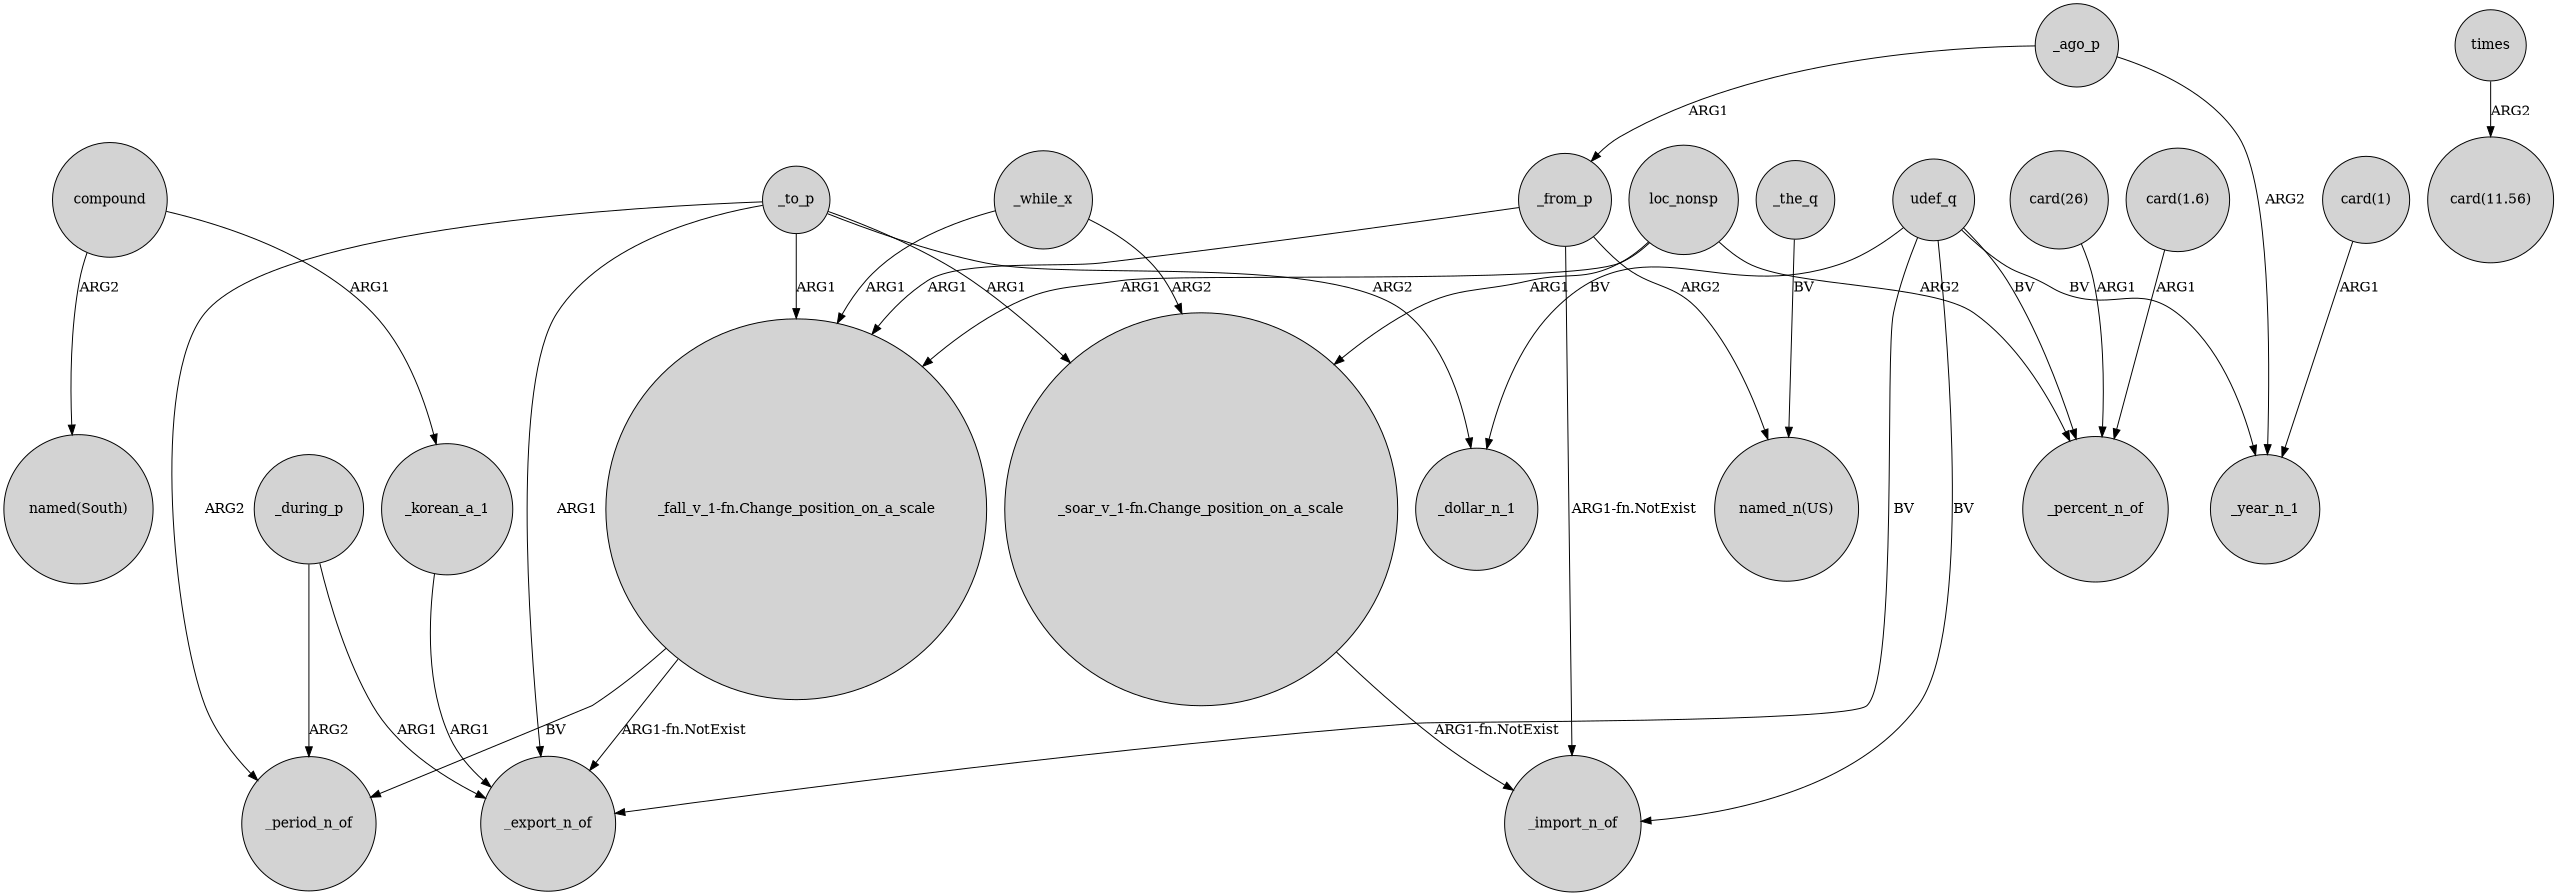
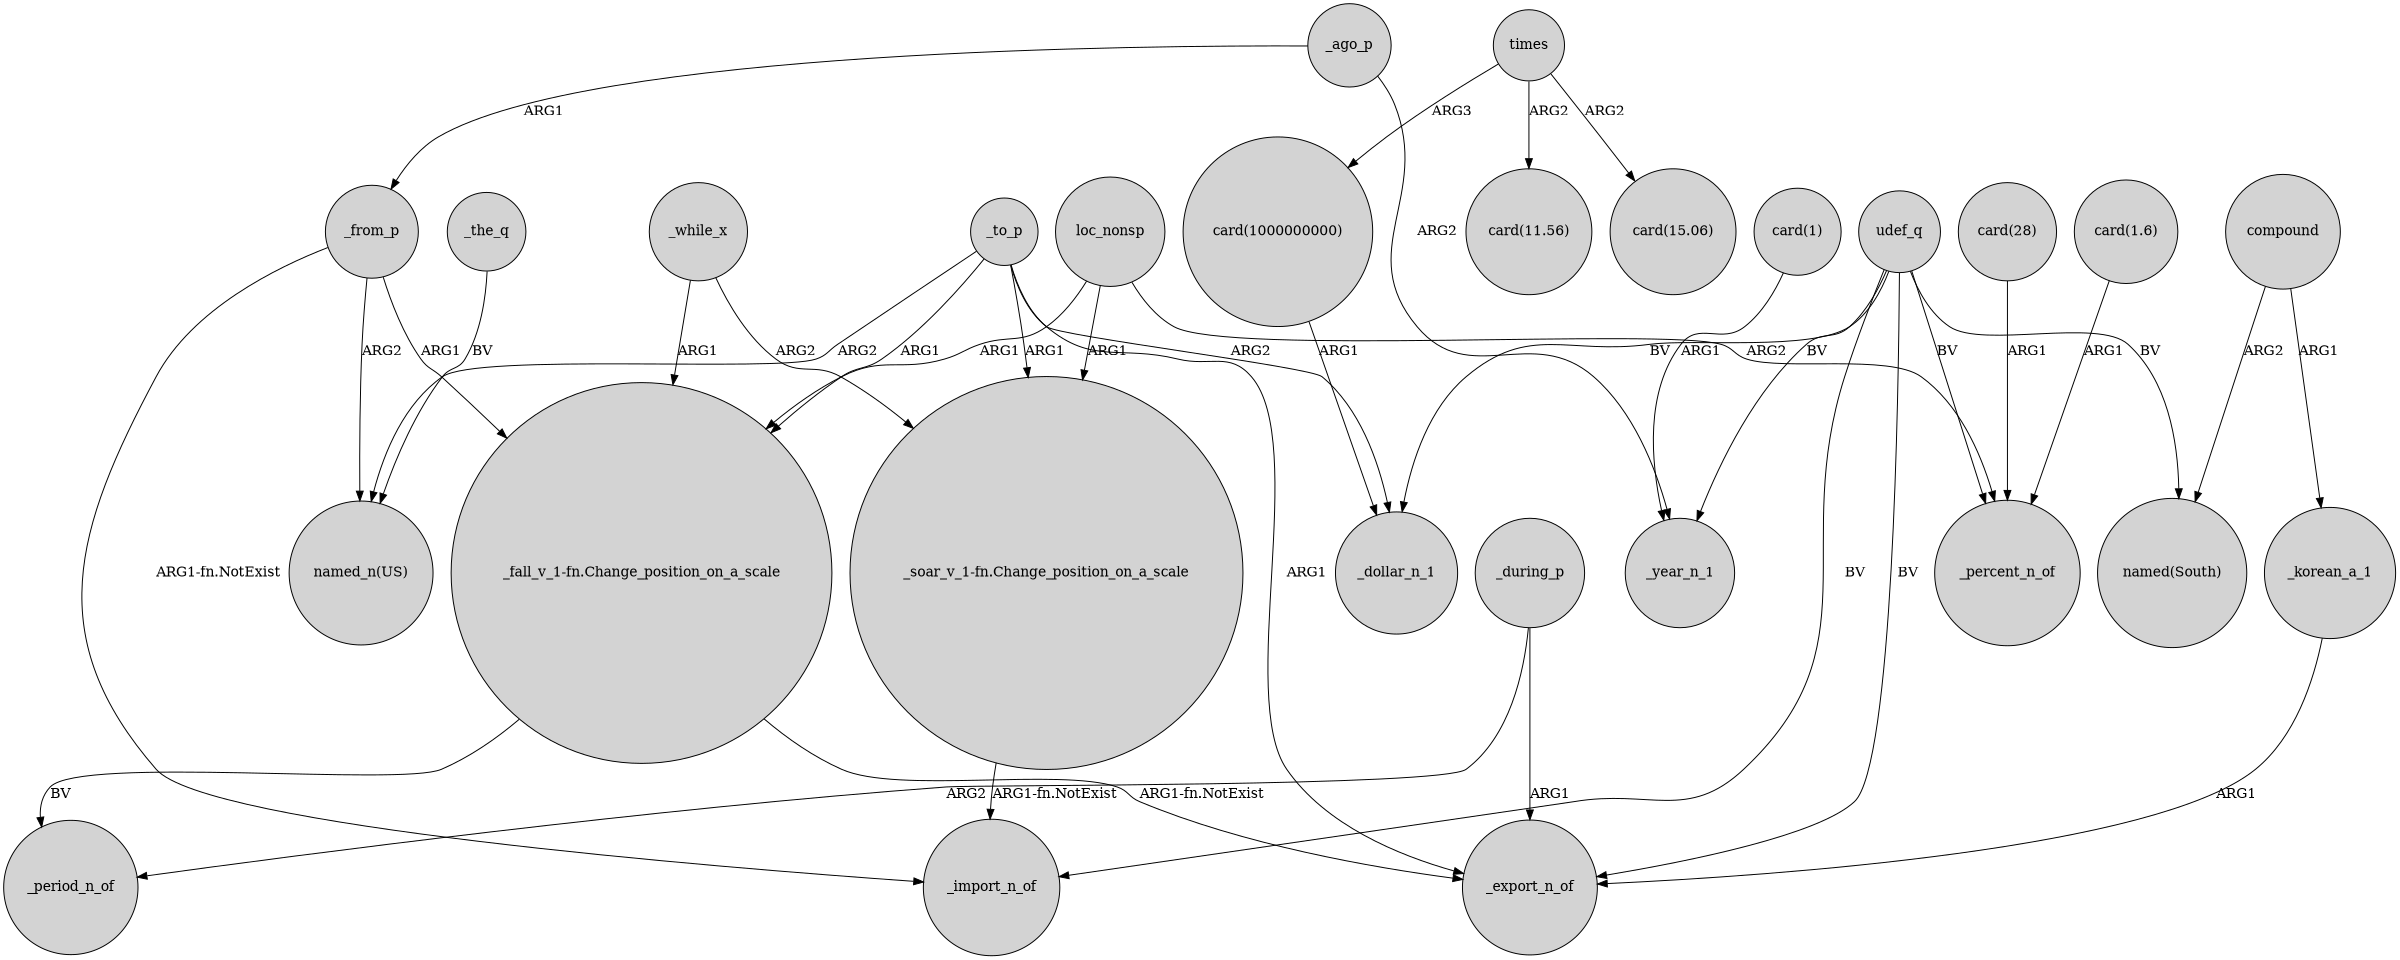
node "card(26)": label "card(26)" -> "card(28)"
node "card(1000000000)": added
node "card(15.06)": added
edge "_to_p" -> "_period_n_of": now "_to_p" -> "named_n(US)"
edge "udef_q" -> "named(South)": added, label "BV"
